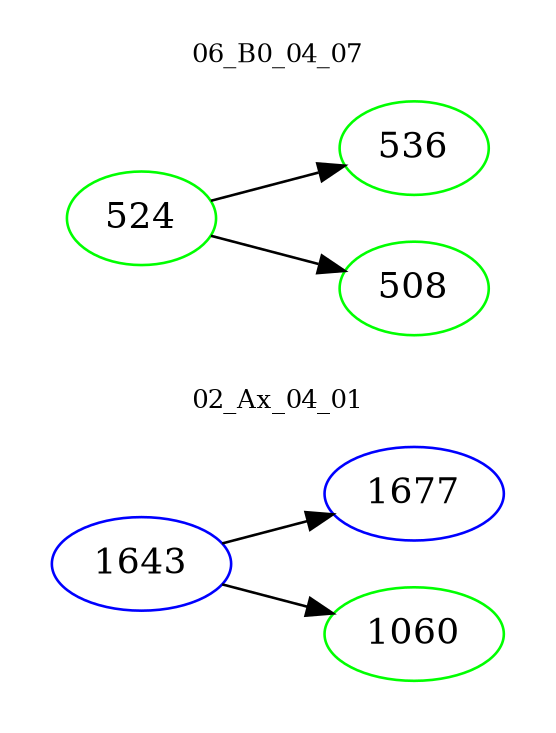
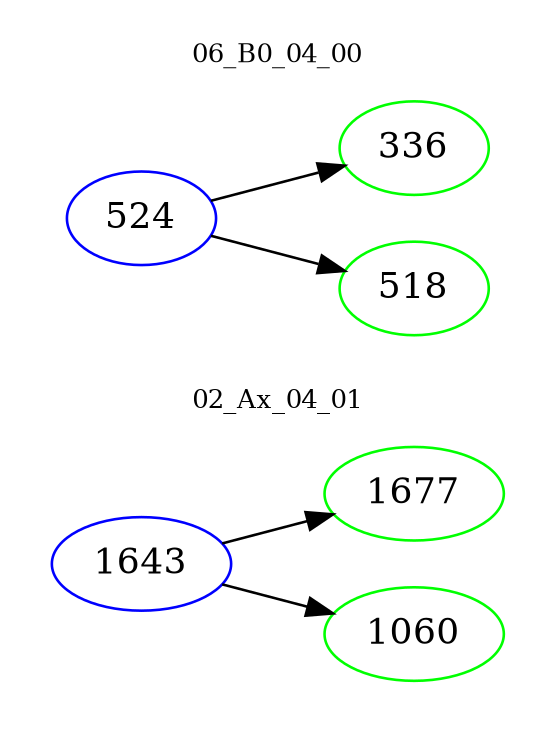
cluster "06_B0_04_07": label "06_B0_04_07" -> "06_B0_04_00"
node "536": label "536" -> "336"
node "524": color green -> blue
node "508": label "508" -> "518"
node "1677": color blue -> green
